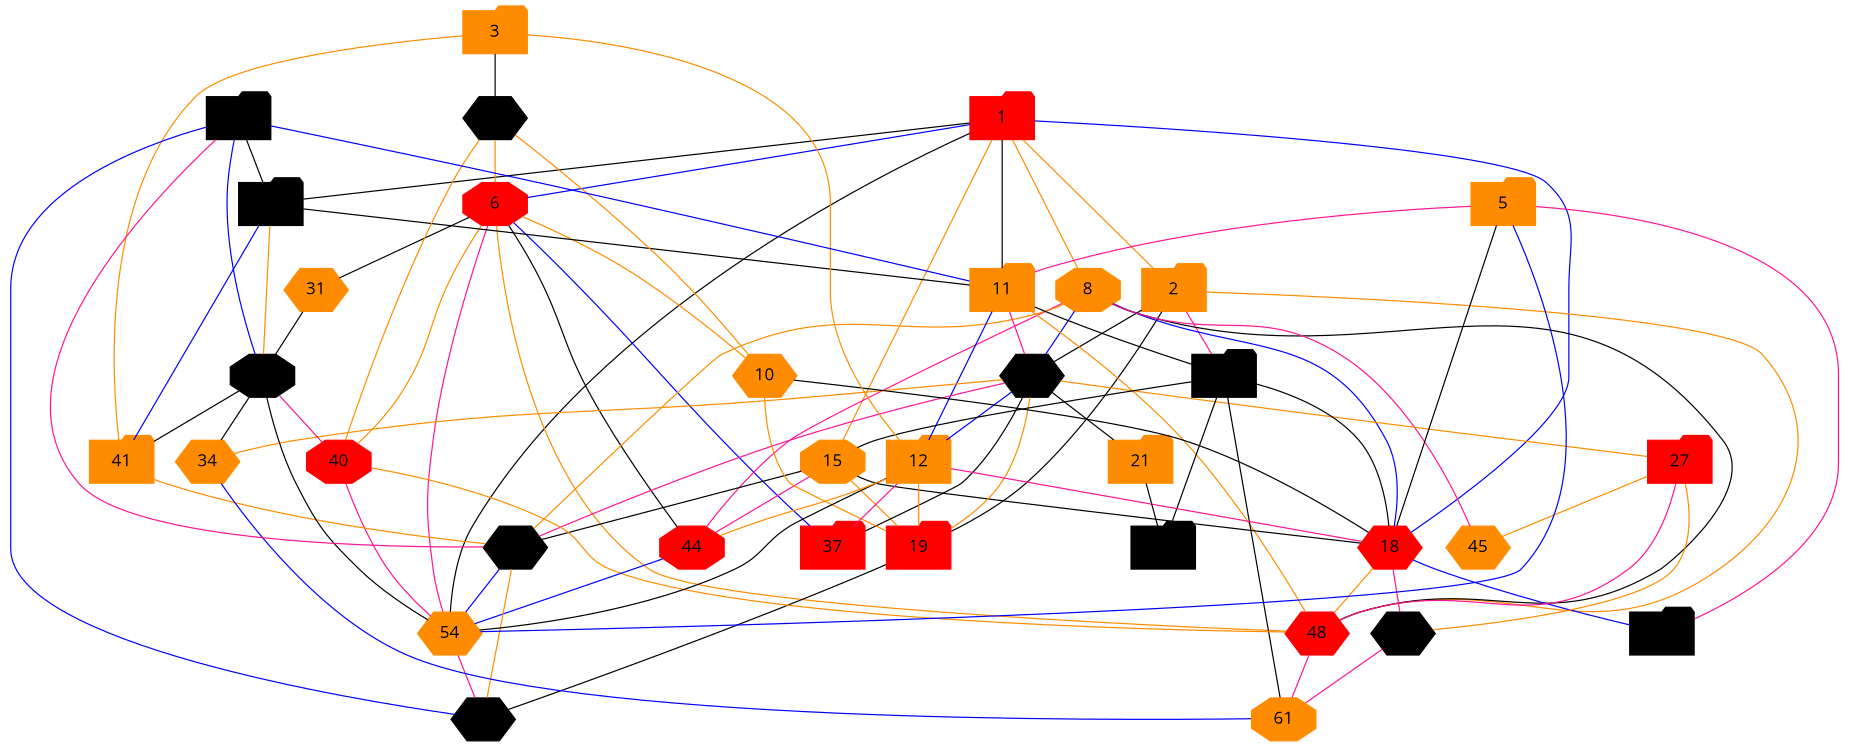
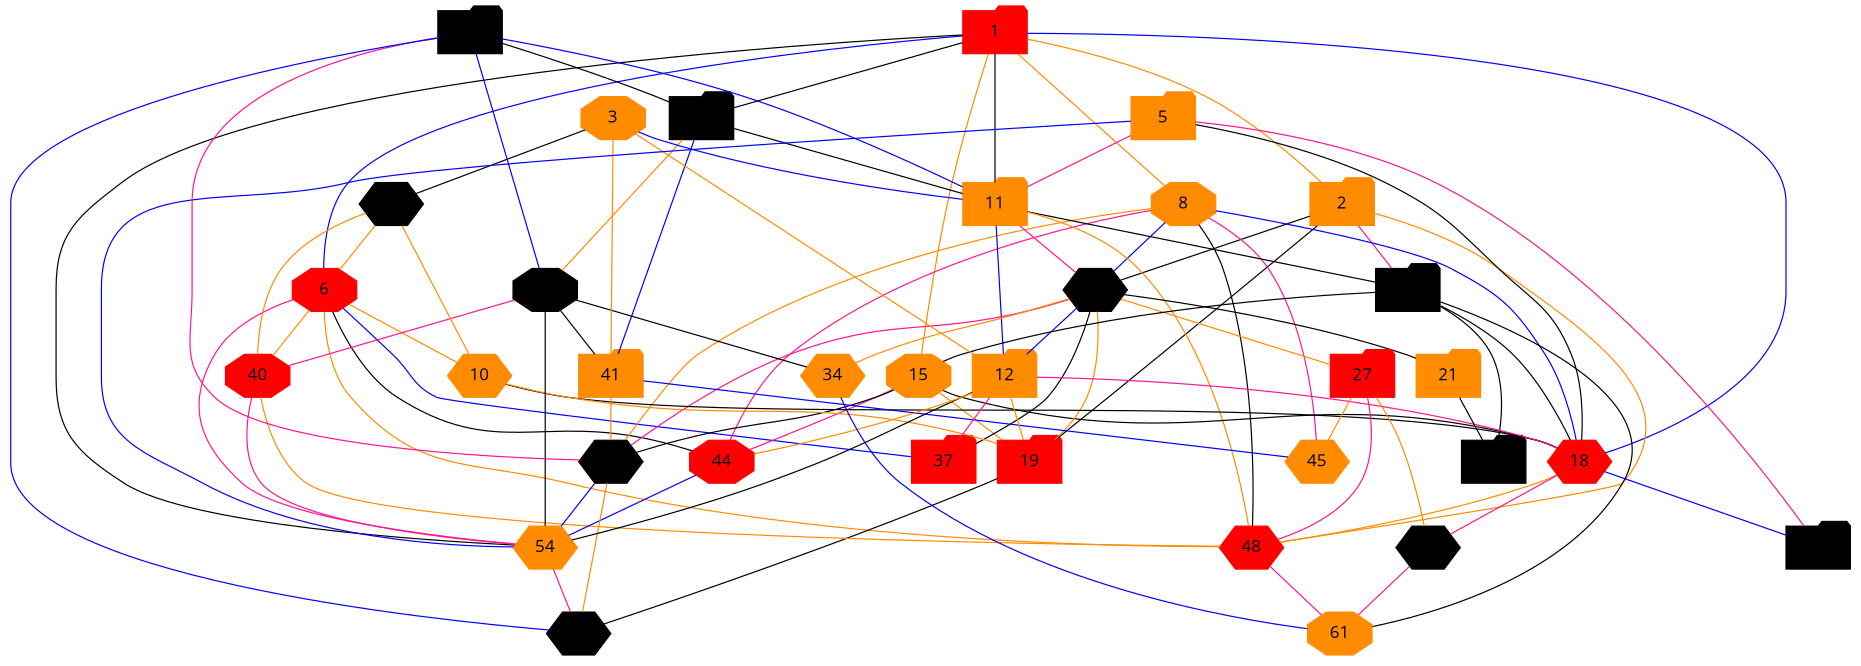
node "3": shape folder -> octagon
edge "3" -- "11": added
node "31": removed
edge "41" -- "45": added
